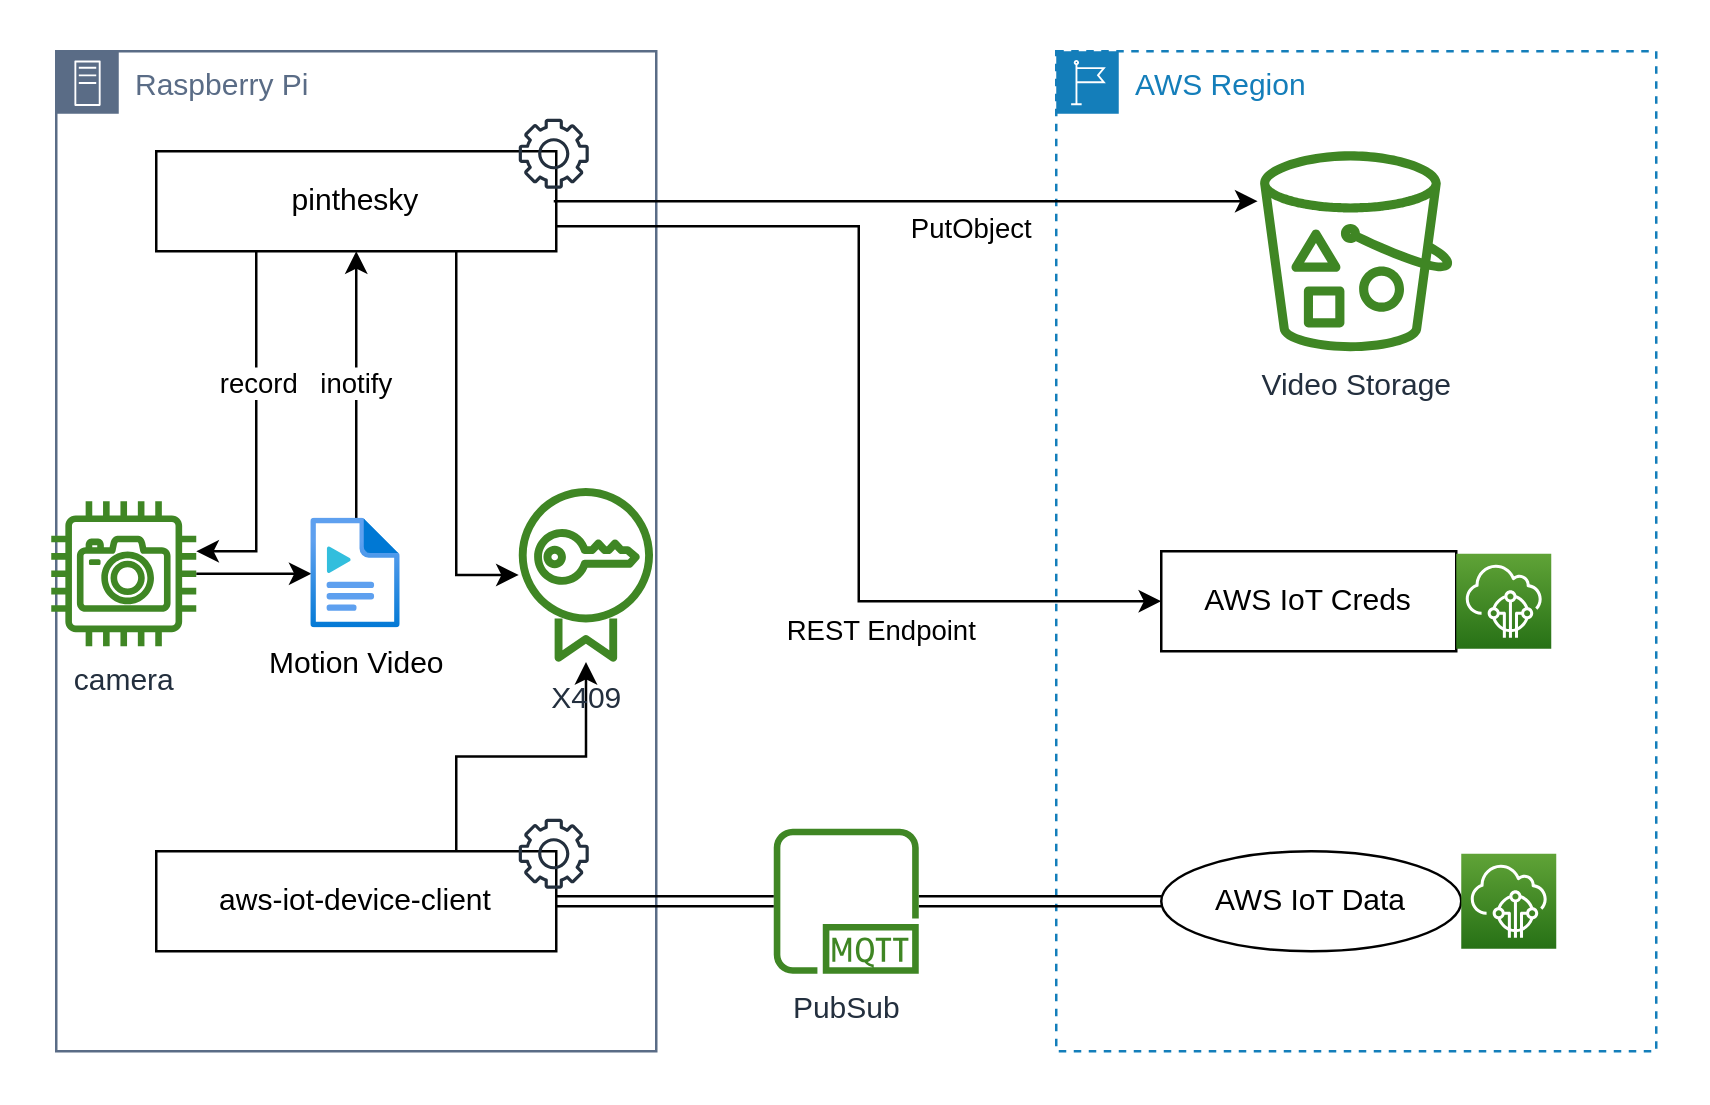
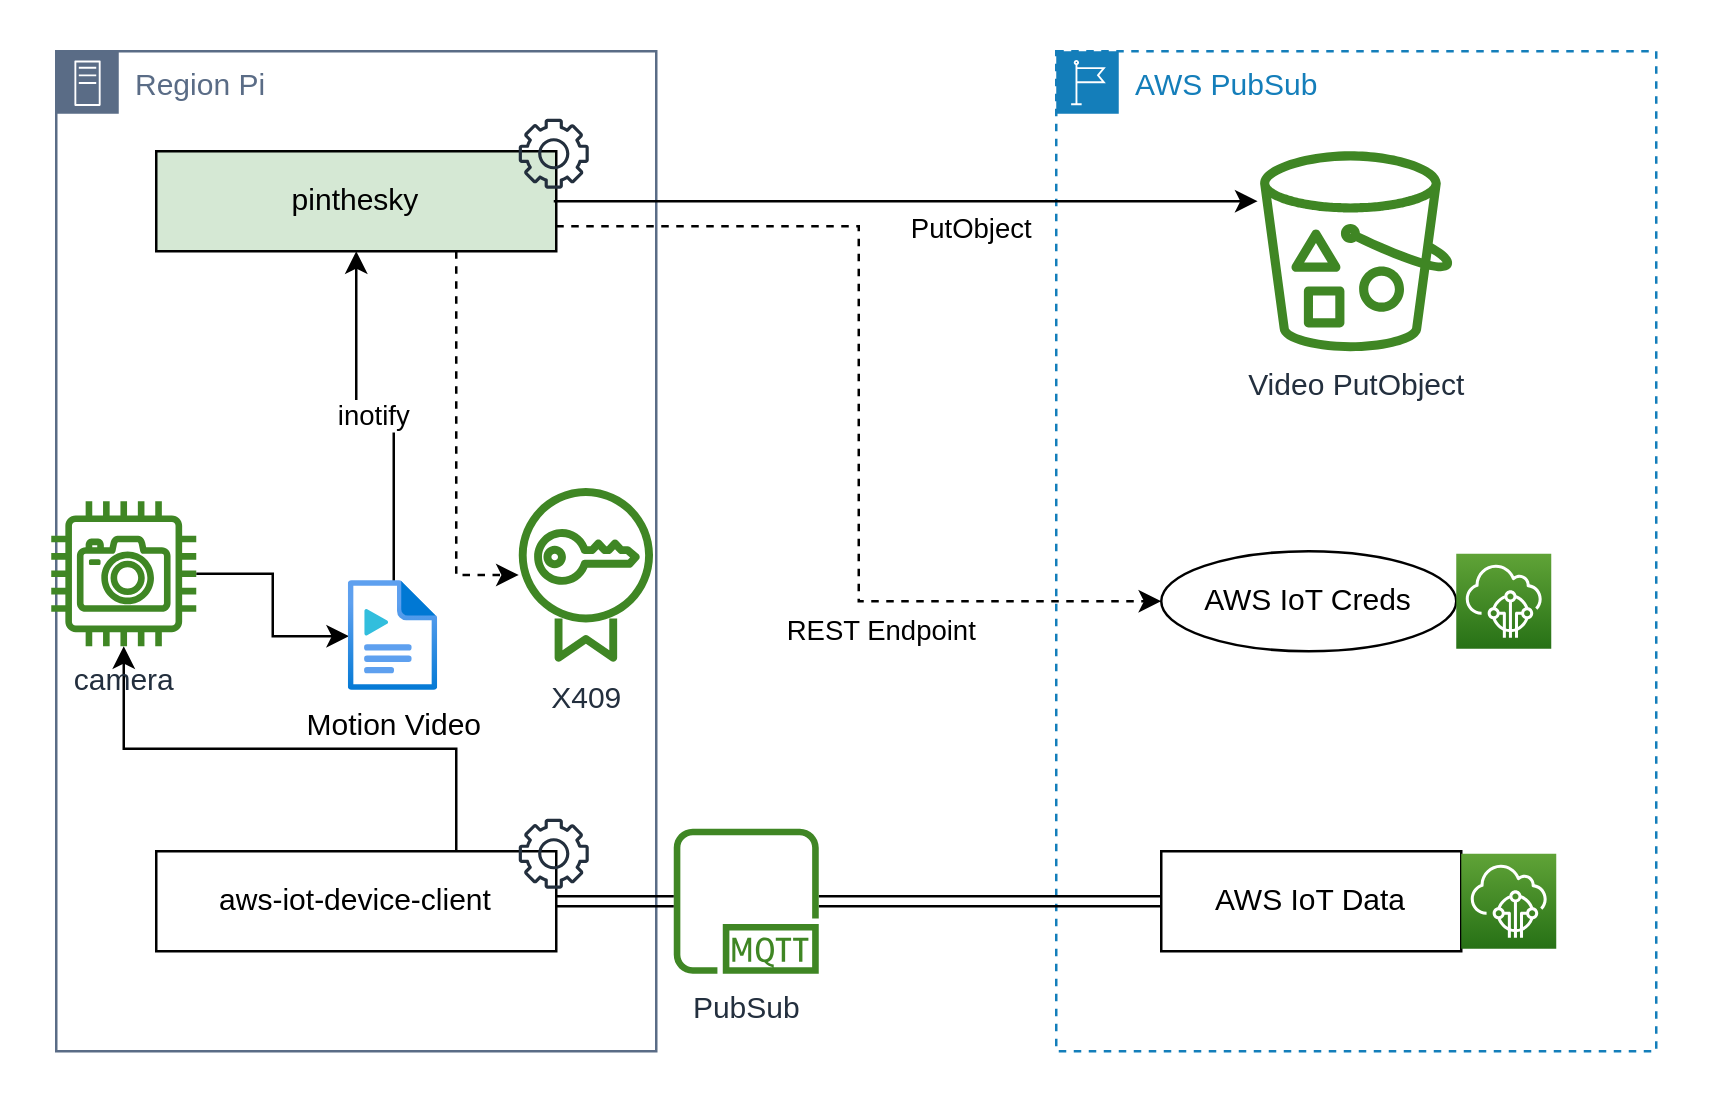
node "Raspberry Pi": label "Raspberry Pi" -> "Region Pi"
node "AWS Region": label "AWS Region" -> "AWS PubSub"
node "pinthesky": fillcolor #ffffff -> #d5e8d4
node "Video Storage": label "Video Storage" -> "Video PutObject"
edge "pinthesky" -> "X409": style solid -> dashed
edge "pinthesky" -> "AWS IoT Creds": style solid -> dashed
edge "pinthesky" -> "camera": removed, label "record"
node "Motion Video": moved (356, 574) -> (394, 636)
node "AWS IoT Creds": shape rectangle -> ellipse
edge "aws-iot-device-client" -> "X409": now "aws-iot-device-client" -> "camera"
node "PubSub": moved (846, 901) -> (746, 901)
node "AWS IoT Data": shape ellipse -> rectangle
